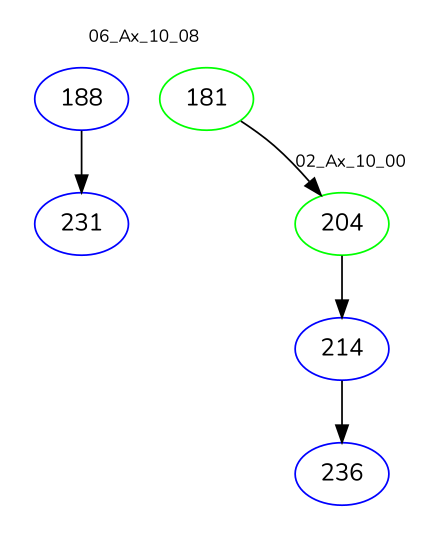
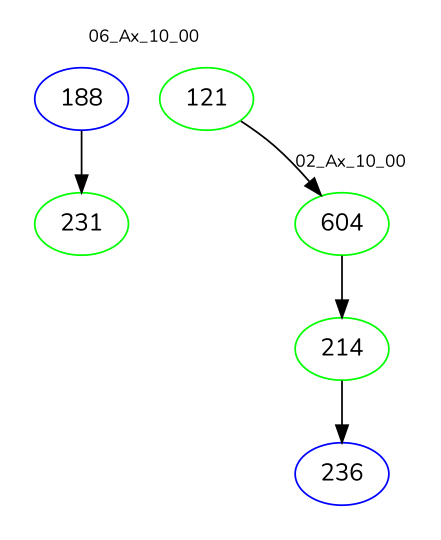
cluster "06_Ax_10_08": label "06_Ax_10_08" -> "06_Ax_10_00"
node "181": label "181" -> "121"
node "231": color blue -> green
node "204": label "204" -> "604"
node "214": color blue -> green
